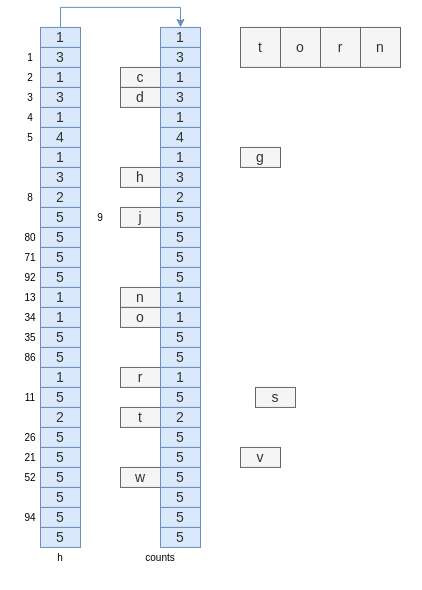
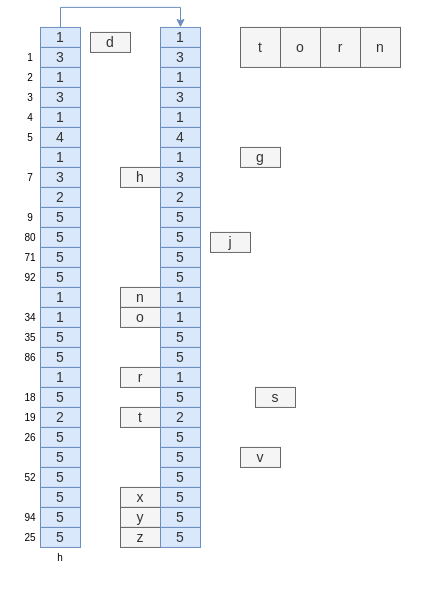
node "c": removed
node "d": moved (141, 97) -> (111, 42)
node "7": added
node "8": removed
node "9": moved (101, 217) -> (31, 217)
node "j": moved (141, 217) -> (231, 242)
node "13": removed
node "11": label "11" -> "18"
node "19": added
node "21": removed
node "w": removed
node "x": added
node "y": added
node "25": added
node "z": added
node "counts": removed
